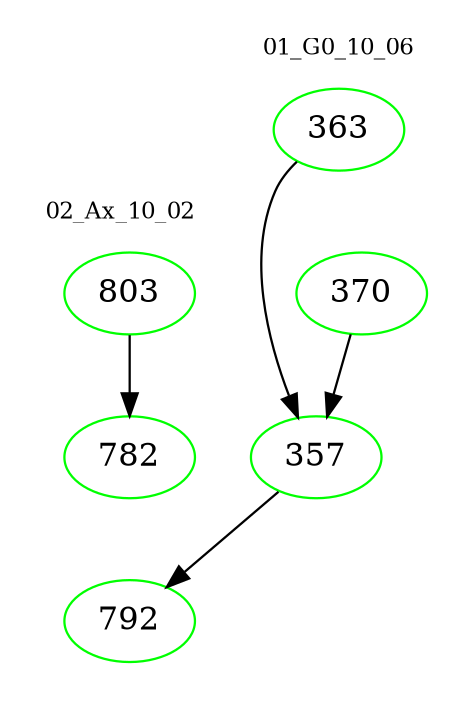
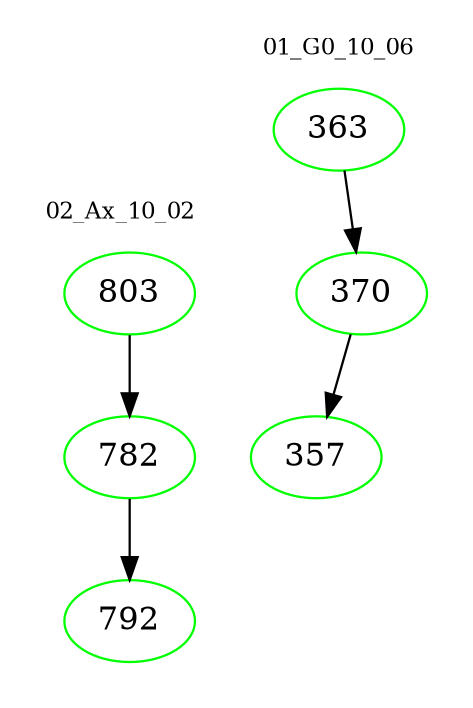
edge "363" -> "357": now "363" -> "370"
edge "357" -> "792": now "782" -> "792"
